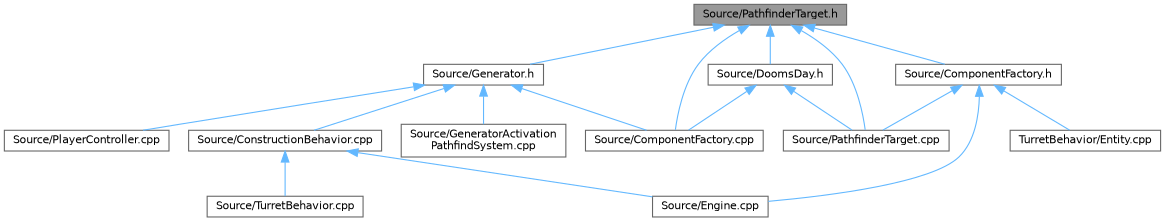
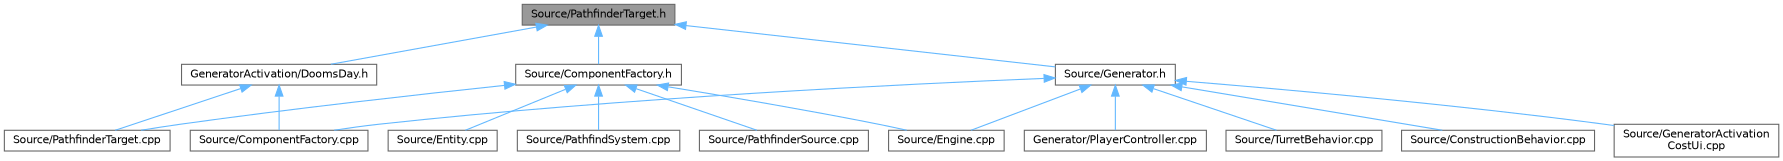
edge "Source/ComponentFactory.cpp" -> "Source/PathfinderTarget.h": removed
edge "Source/PathfinderTarget.cpp" -> "Source/PathfinderTarget.h": removed
node "Source/DoomsDay.h": label "Source/DoomsDay.h" -> "GeneratorActivation/DoomsDay.h"
node "Source/PlayerController.cpp": label "Source/PlayerController.cpp" -> "Generator/PlayerController.cpp"
node "Source/GeneratorActivation PathfindSystem.cpp": label "Source/GeneratorActivation PathfindSystem.cpp" -> "Source/GeneratorActivation CostUi.cpp"
node "Source/PathfindSystem.cpp": added
node "Source/PathfinderSource.cpp": added
node "TurretBehavior/Entity.cpp": label "TurretBehavior/Entity.cpp" -> "Source/Entity.cpp"
edge "Source/Engine.cpp" -> "Source/ConstructionBehavior.cpp": now "Source/Engine.cpp" -> "Source/Generator.h"
edge "Source/TurretBehavior.cpp" -> "Source/ConstructionBehavior.cpp": now "Source/TurretBehavior.cpp" -> "Source/Generator.h"
